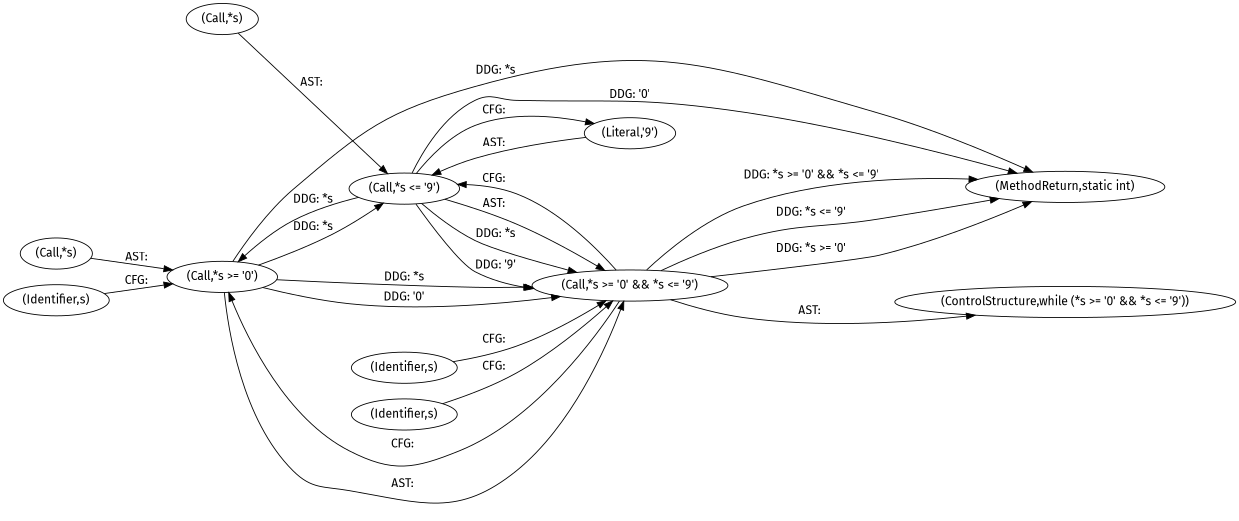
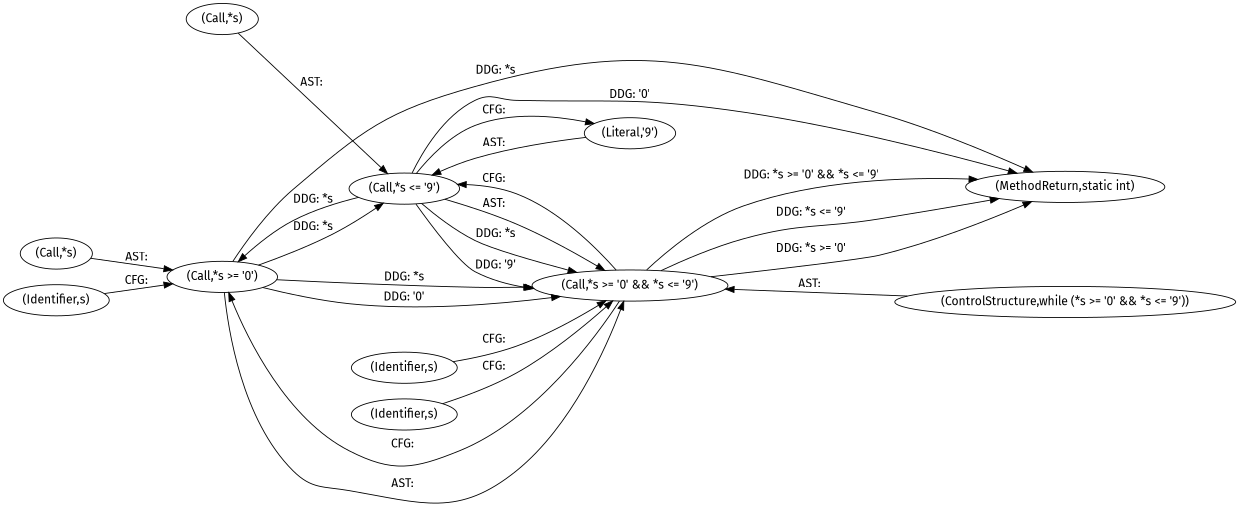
edge "(Call,*s >= '0' && *s <= '9')" -> "(ControlStructure,while (*s >= '0' && *s <= '9'))": reversed
